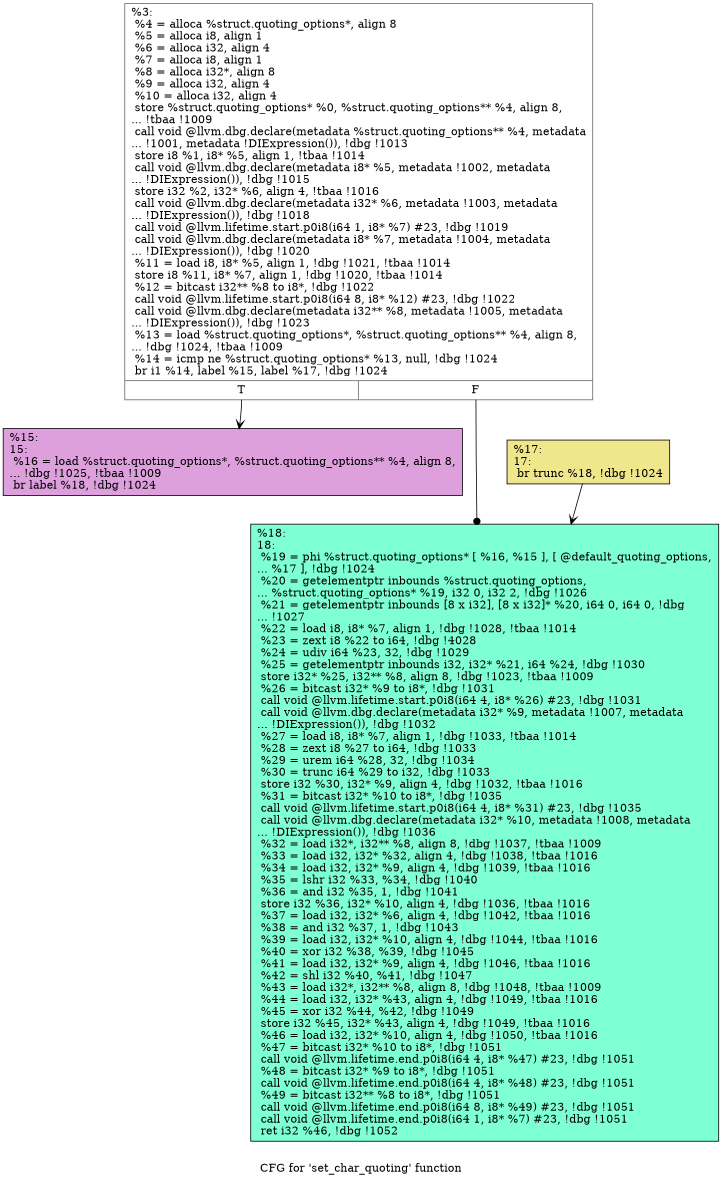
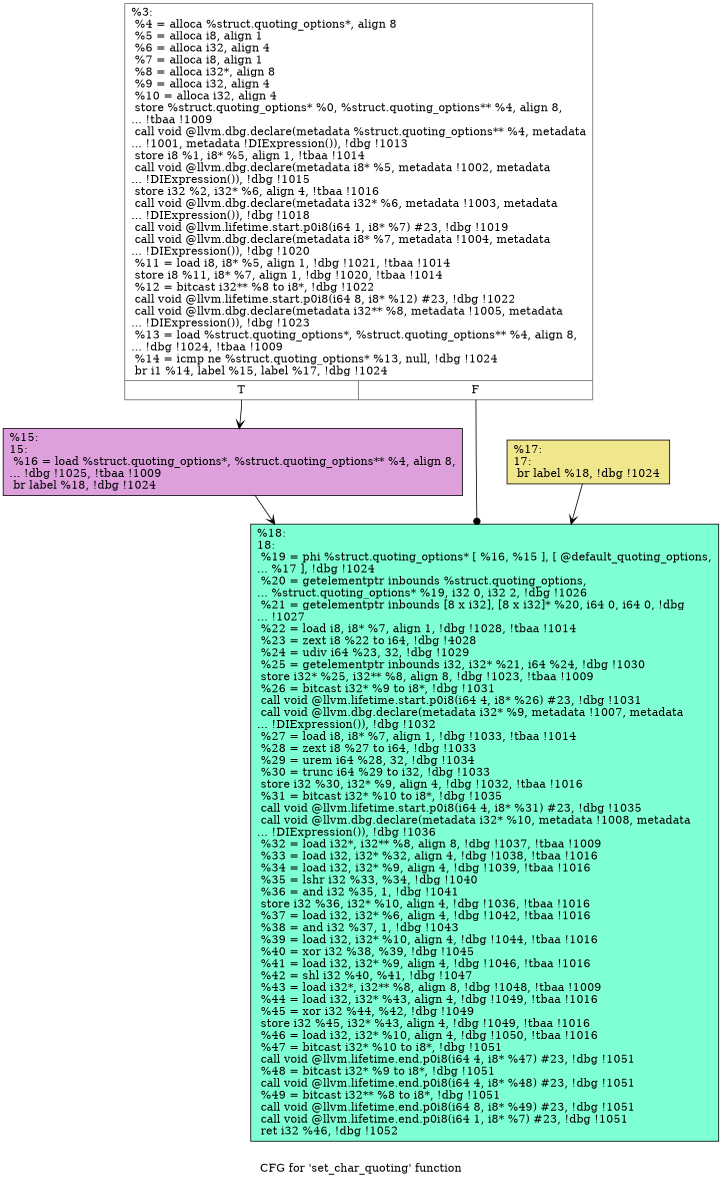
node "%17:": text "br trunc %18, !dbg !1024" -> "br label %18, !dbg !1024"
edge "%15:" -> "%18:": added
